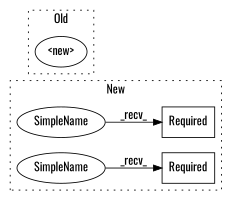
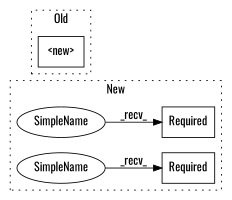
node "<new>": shape ellipse -> box
